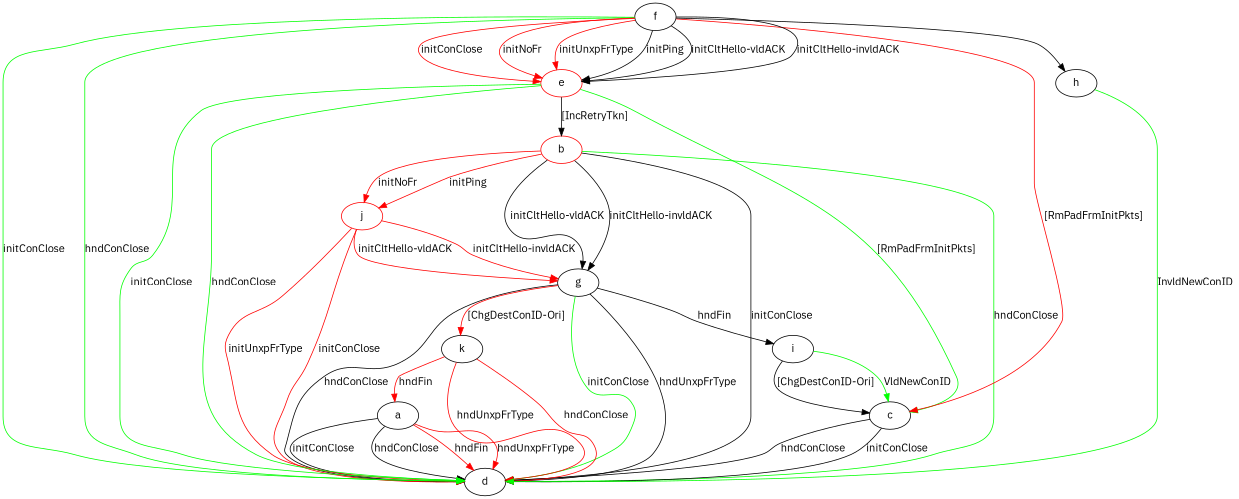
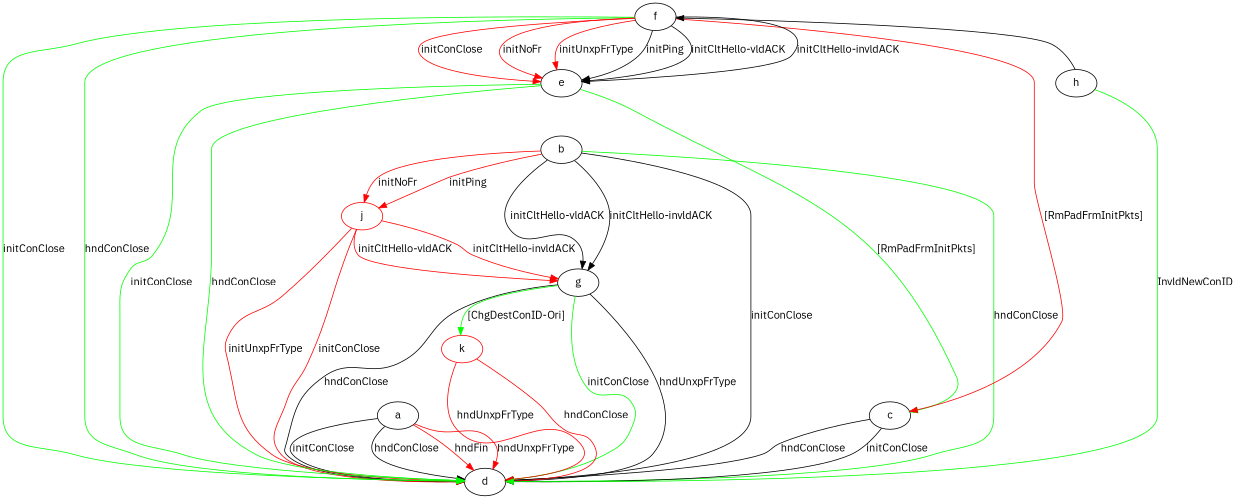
edge "f" -> "h": reversed
node "e": color red -> black
edge "e" -> "b": removed, label "[IncRetryTkn]"
node "b": color red -> black
edge "g" -> "k": color red -> green
node "k": color black -> red
node "i": removed
edge "k" -> "a": removed, label "hndFin"
